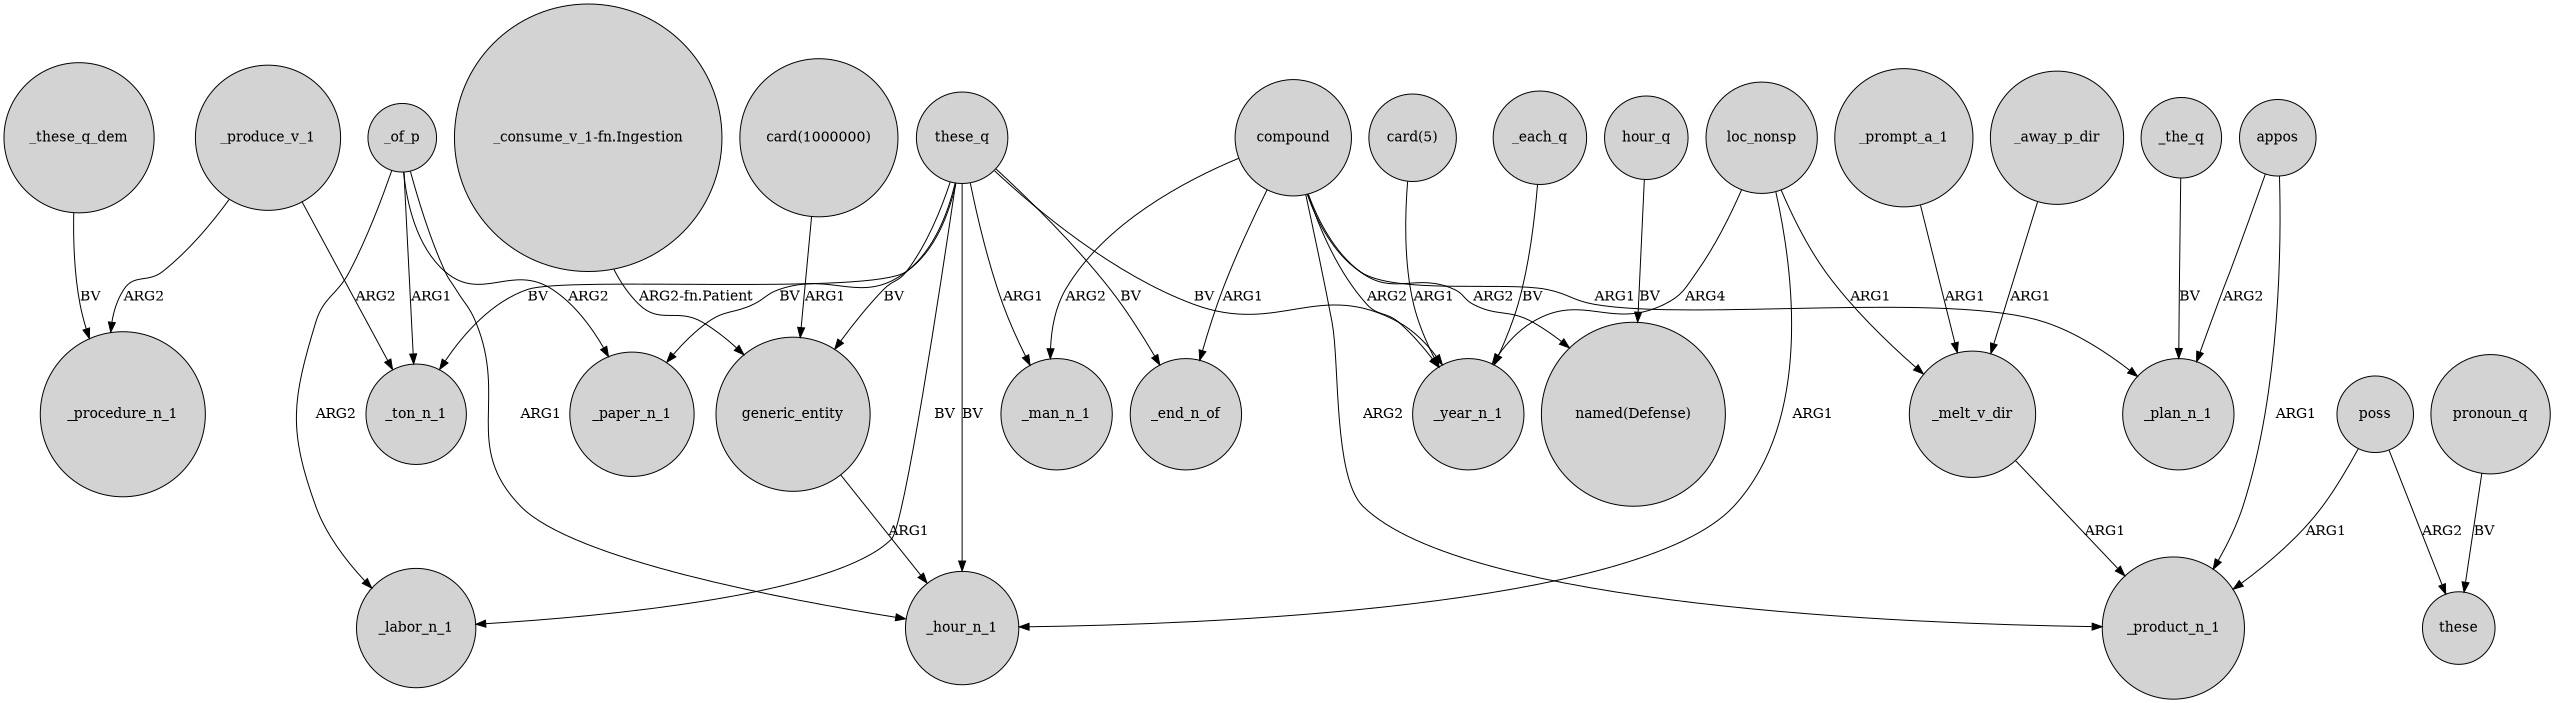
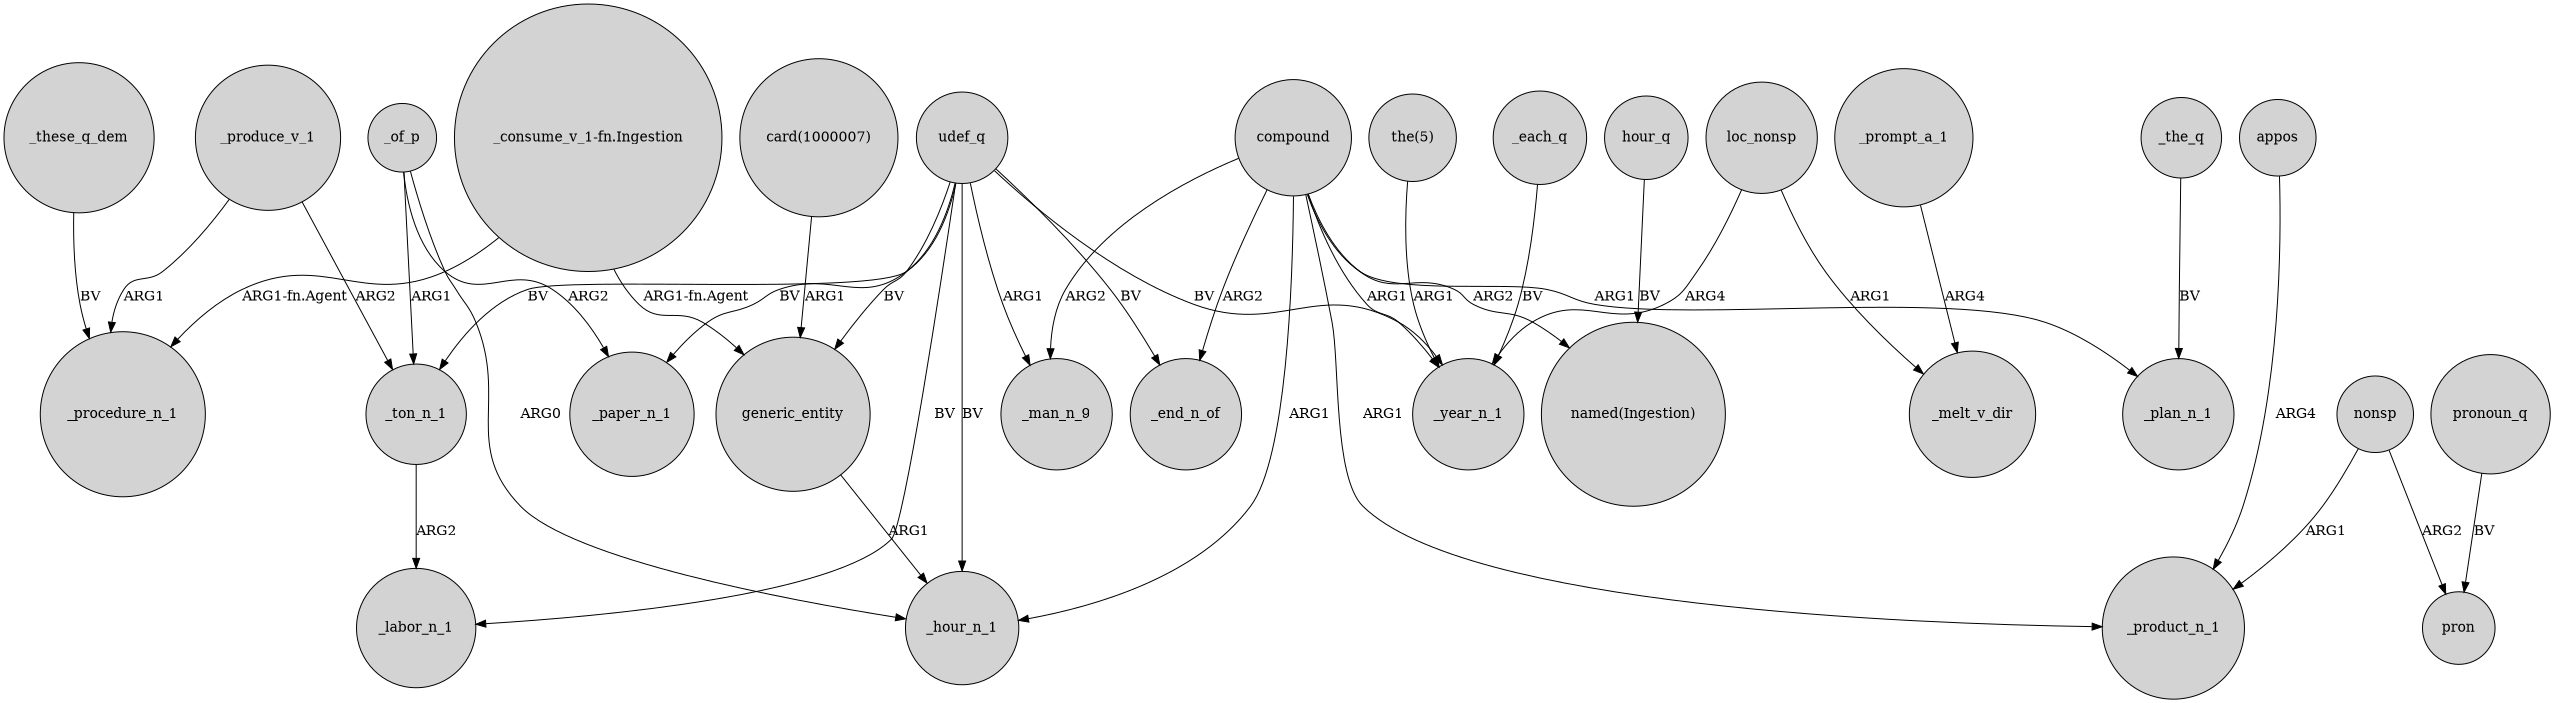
node "card(1000000)": label "card(1000000)" -> "card(1000007)"
node "these_q": label "these_q" -> "udef_q"
node "card(5)": label "card(5)" -> "the(5)"
node "_away_p_dir": removed
edge "appos" -> "_plan_n_1": removed, label "ARG2"
edge "_consume_v_1-fn.Ingestion" -> "_procedure_n_1": added, label "ARG1-fn.Agent"
edge "_produce_v_1" -> "_procedure_n_1": label "ARG2" -> "ARG1"
edge "_consume_v_1-fn.Ingestion" -> "generic_entity": label "ARG2-fn.Patient" -> "ARG1-fn.Agent"
edge "compound" -> "_end_n_of": label "ARG1" -> "ARG2"
edge "compound" -> "_year_n_1": label "ARG2" -> "ARG1"
edge "_prompt_a_1" -> "_melt_v_dir": label "ARG1" -> "ARG4"
edge "_of_p" -> "_labor_n_1": now "_ton_n_1" -> "_labor_n_1"
edge "_of_p" -> "_hour_n_1": label "ARG1" -> "ARG0"
node "_man_n_1": label "_man_n_1" -> "_man_n_9"
edge "compound" -> "_product_n_1": label "ARG2" -> "ARG1"
node "named(Defense)": label "named(Defense)" -> "named(Ingestion)"
edge "appos" -> "_product_n_1": label "ARG1" -> "ARG4"
node "poss": label "poss" -> "nonsp"
edge "_melt_v_dir" -> "_product_n_1": removed, label "ARG1"
edge "loc_nonsp" -> "_hour_n_1": now "compound" -> "_hour_n_1"
node "these": label "these" -> "pron"
